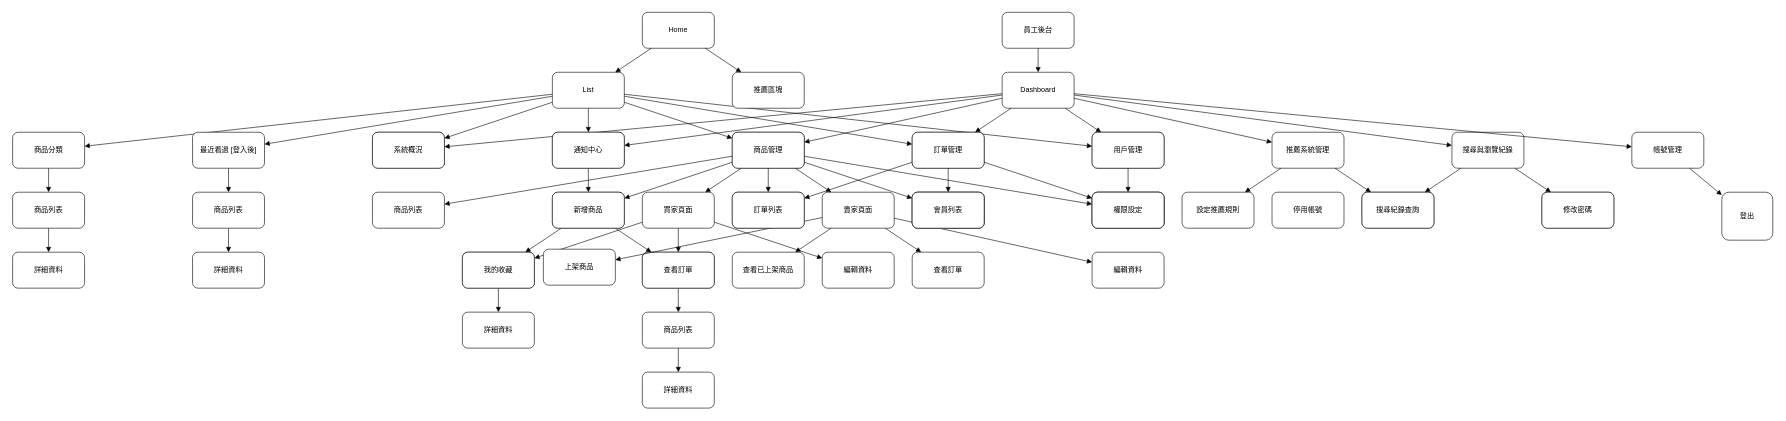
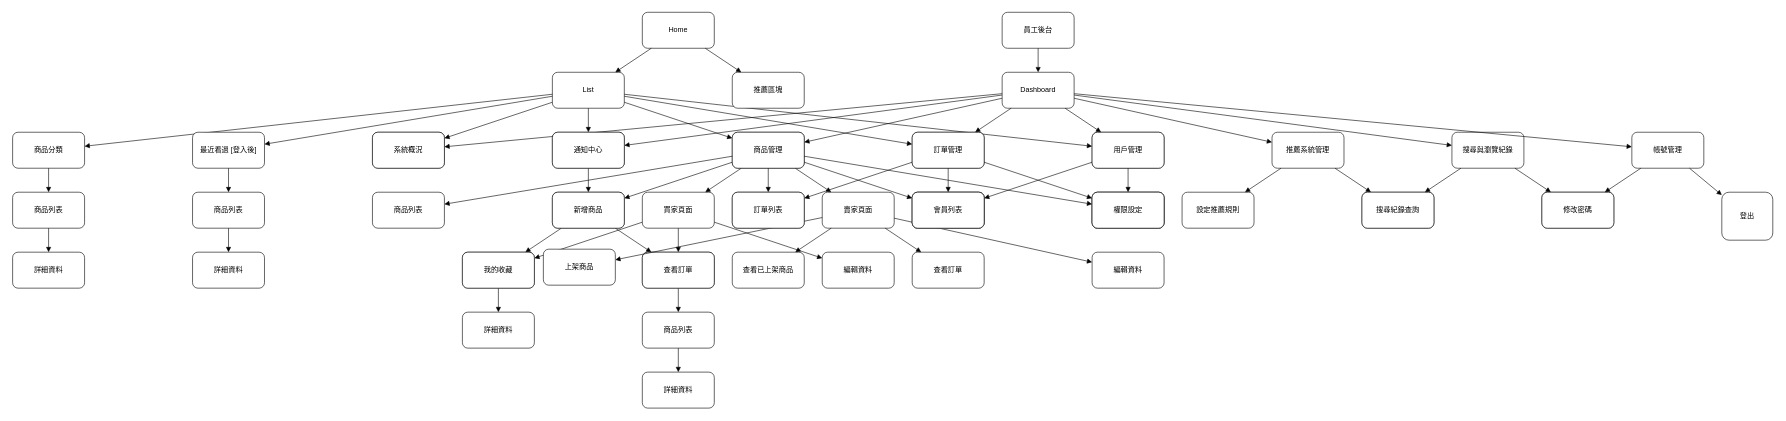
edge "用戶管理" -> "會員列表": added
edge "帳號管理" -> "修改密碼": added
node "停用帳號": removed
